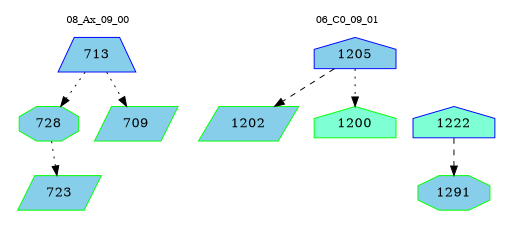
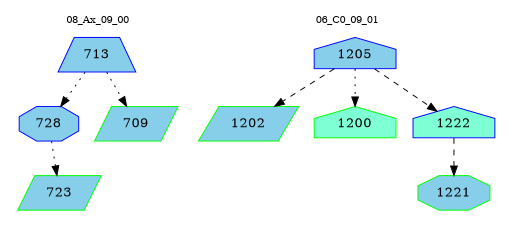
edge "1205" -> "1222": added
node "728": color green -> blue
node "1291": label "1291" -> "1221"
